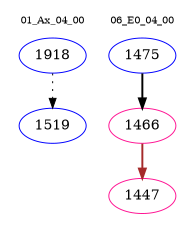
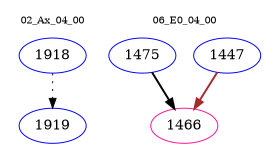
cluster "01_Ax_04_00": label "01_Ax_04_00" -> "02_Ax_04_00"
node "1519": label "1519" -> "1919"
edge "1466" -> "1447": reversed
node "1447": color deeppink -> blue
